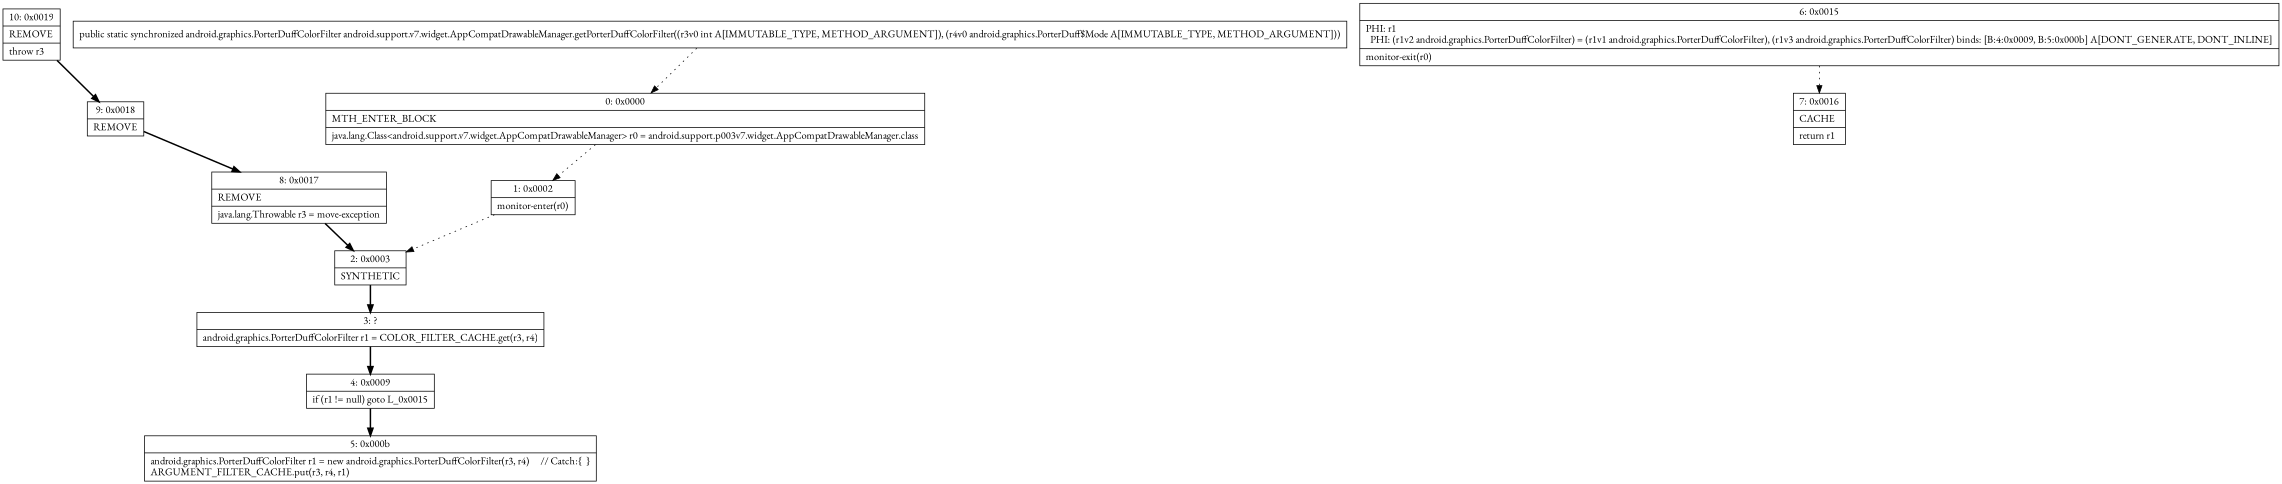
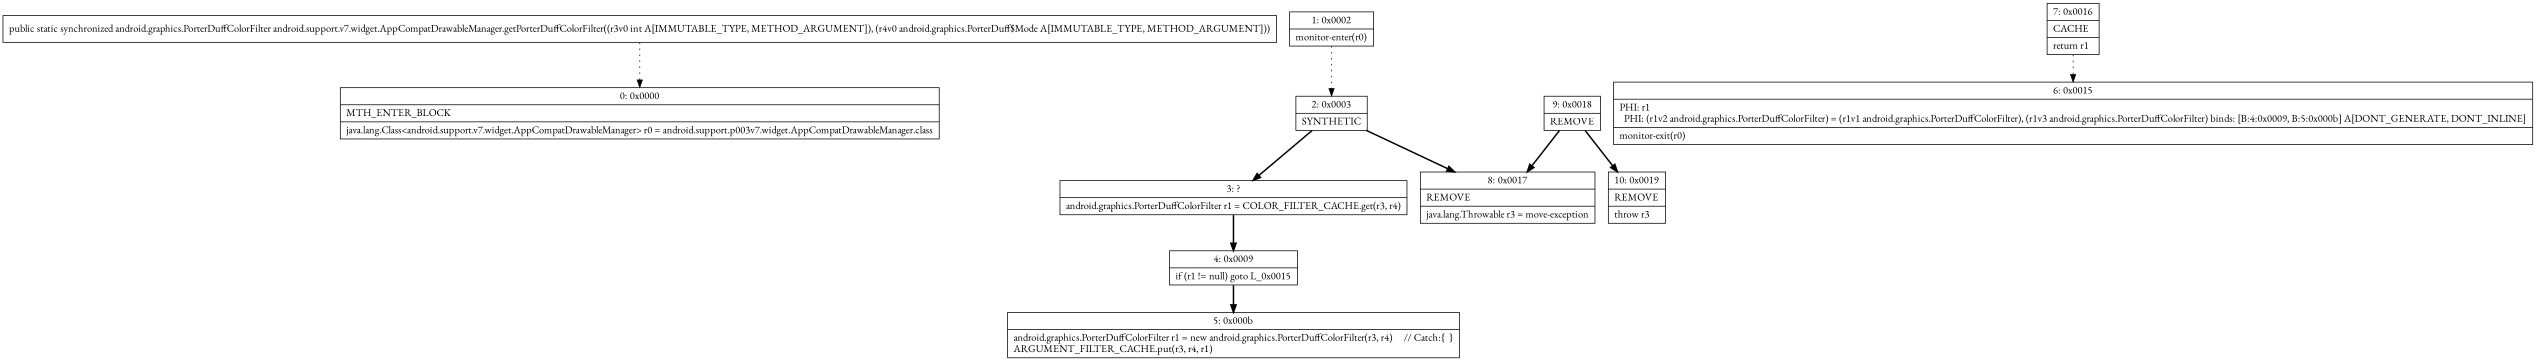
edge "6: 0x0015" -> "7: 0x0016": reversed
edge "10: 0x0019" -> "9: 0x0018": reversed
edge "0: 0x0000" -> "1: 0x0002": removed
edge "8: 0x0017" -> "2: 0x0003": reversed
